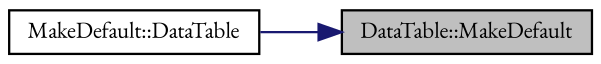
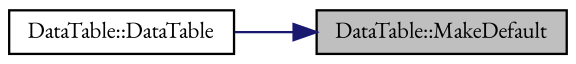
node "MakeDefault::DataTable": label "MakeDefault::DataTable" -> "DataTable::DataTable"
